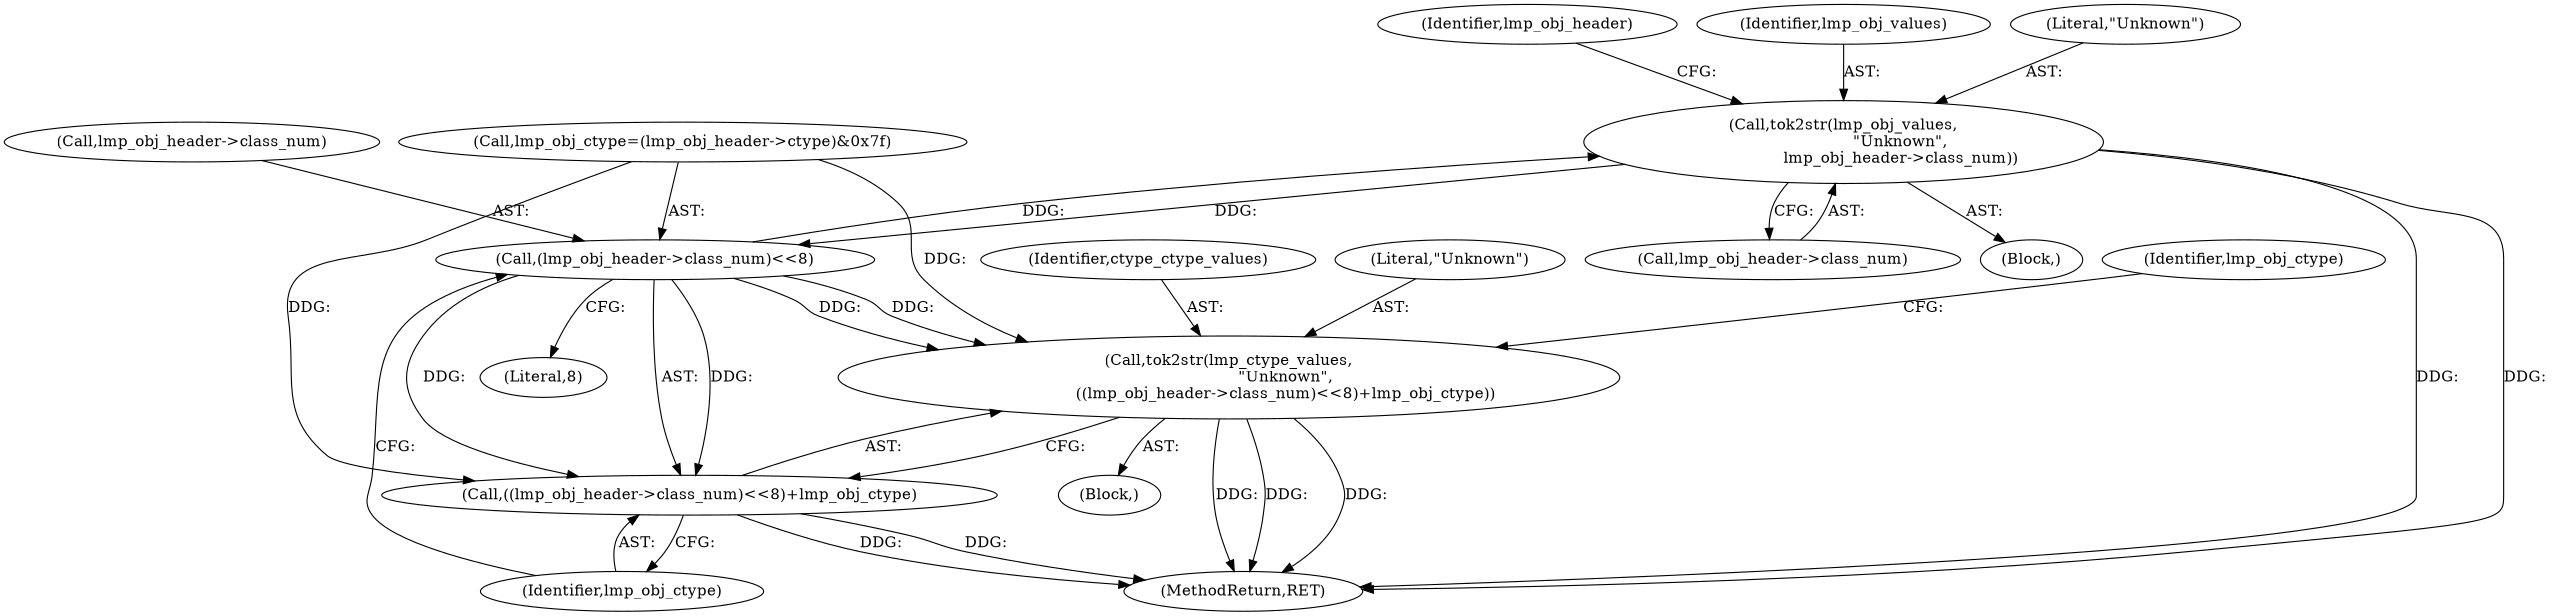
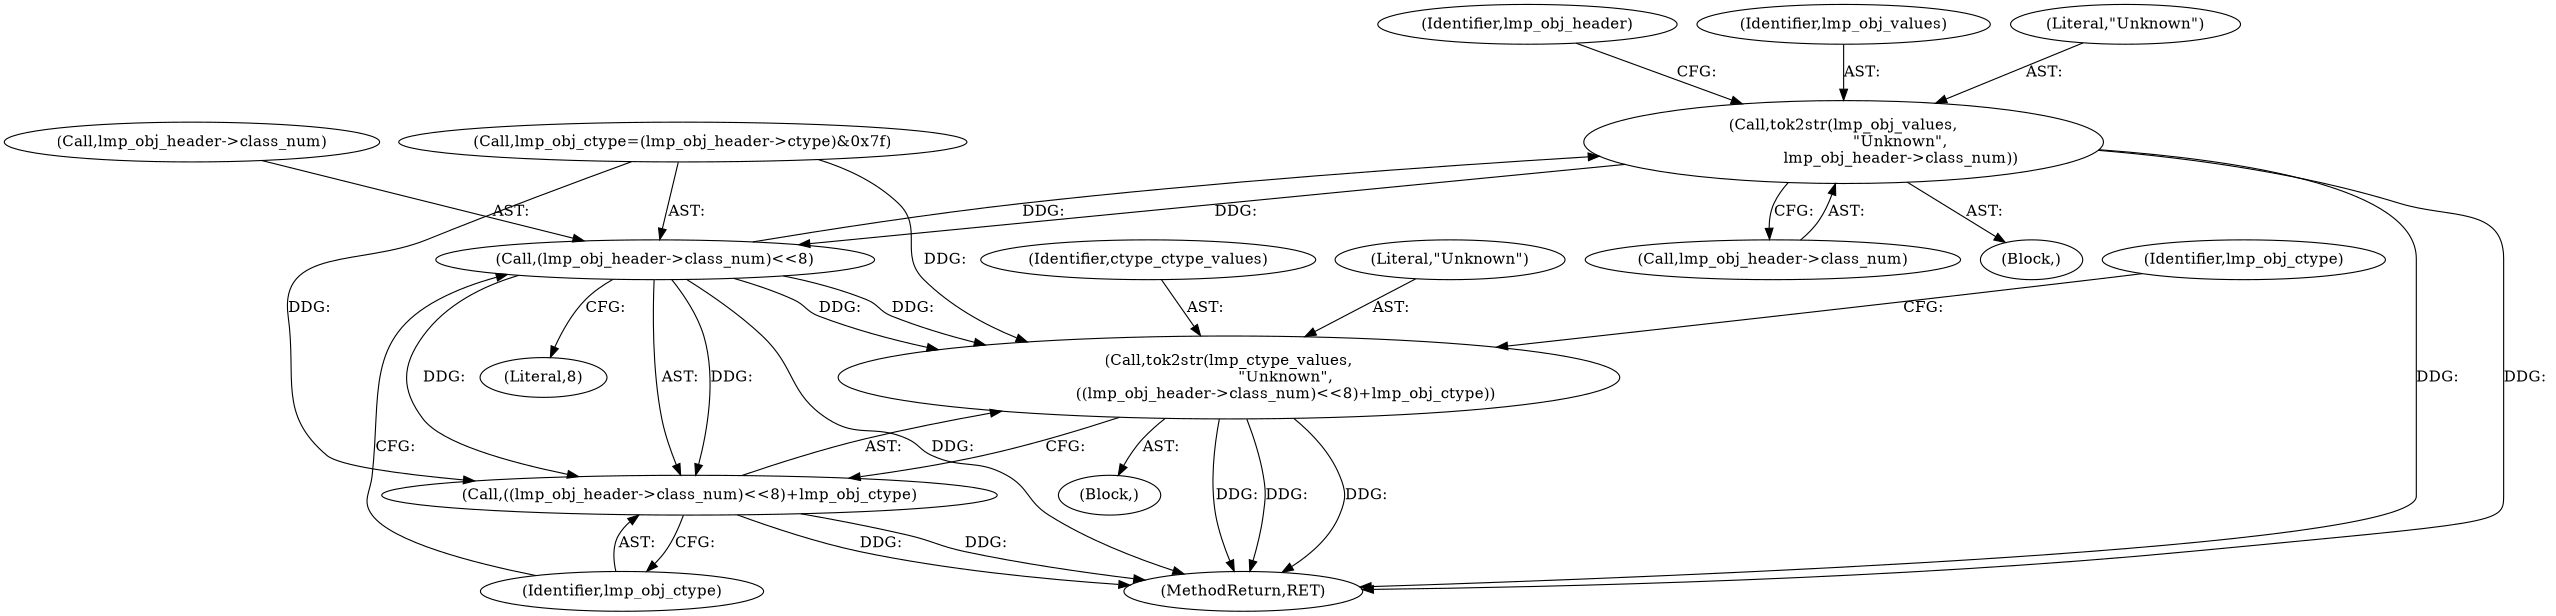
edge "(Call,(lmp_obj_header->class_num)<<8)" -> "(MethodReturn,RET)": added, label "DDG:"
